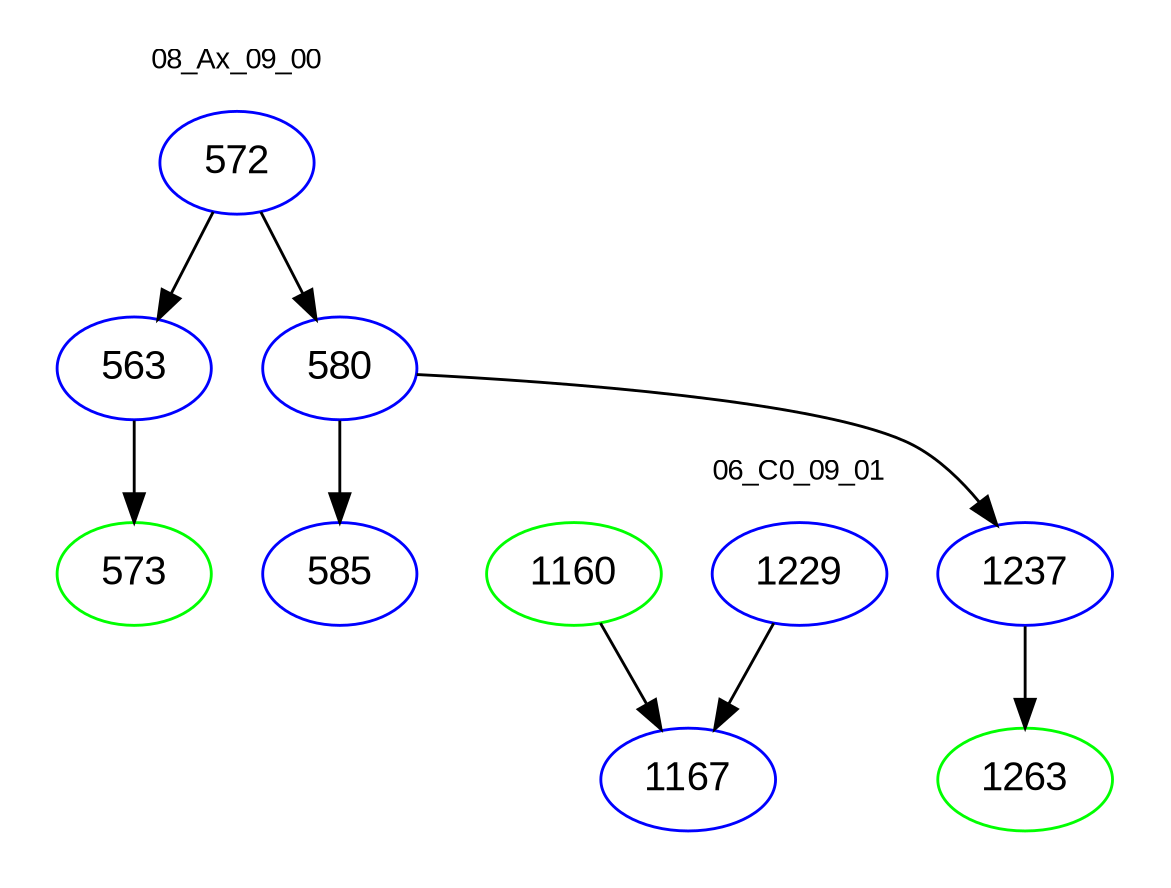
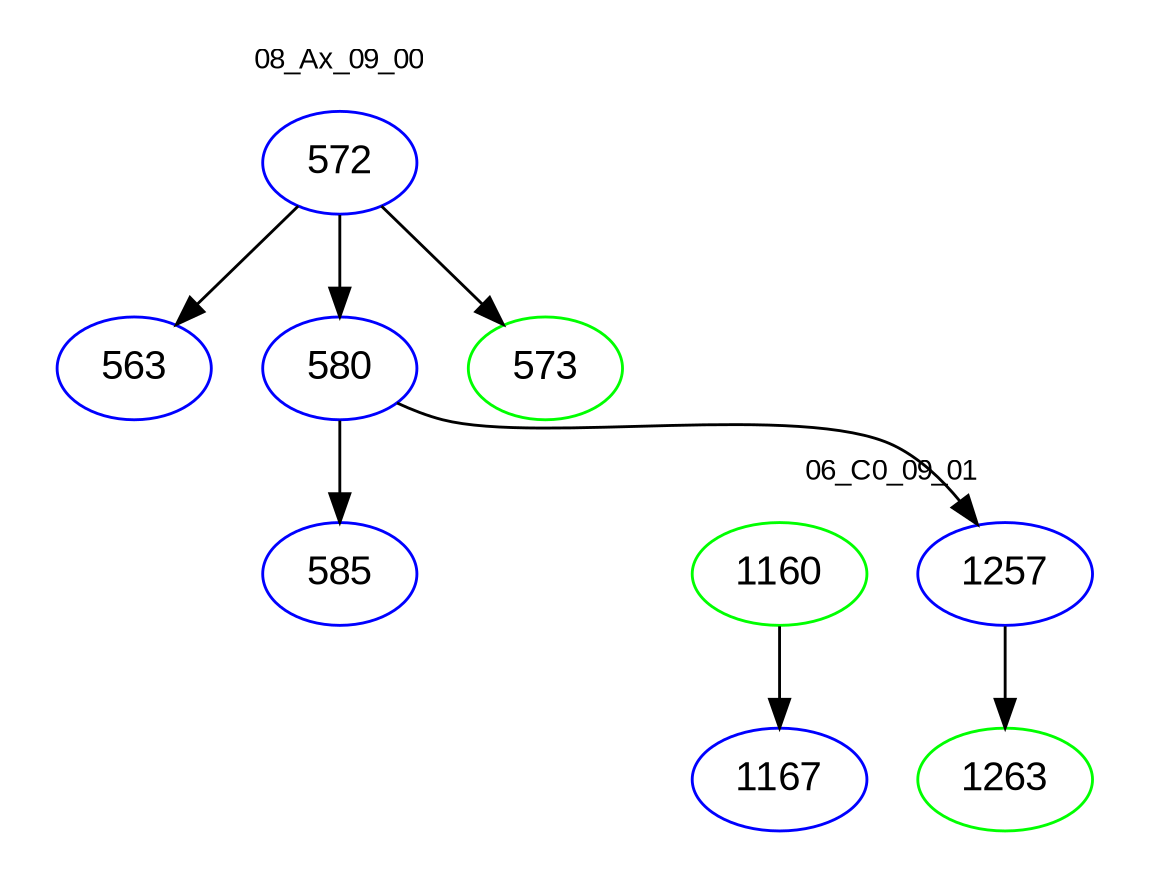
edge "563" -> "573": now "572" -> "573"
node "1229": removed
node "1237": label "1237" -> "1257"
